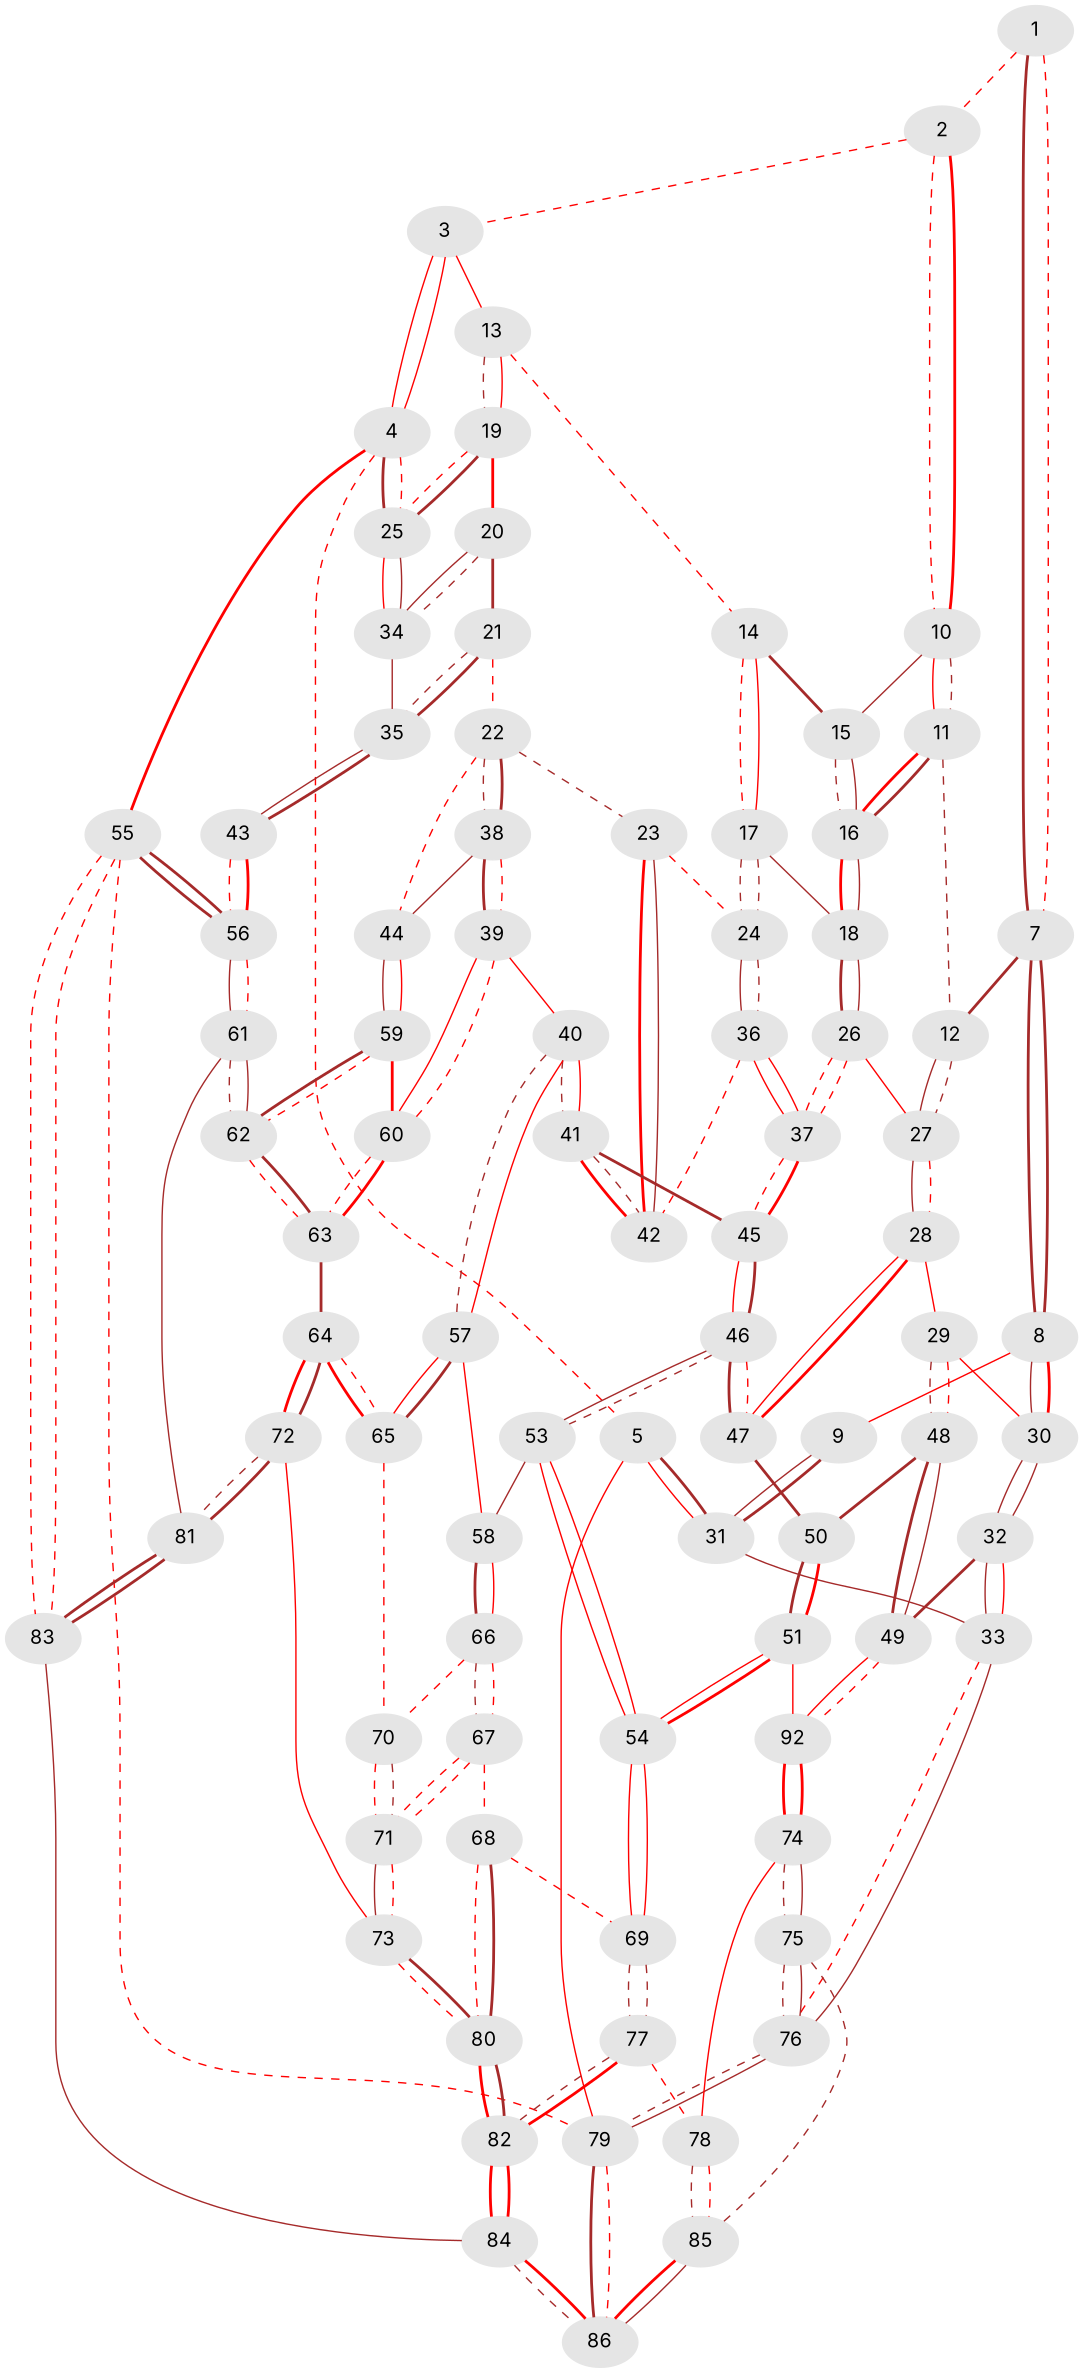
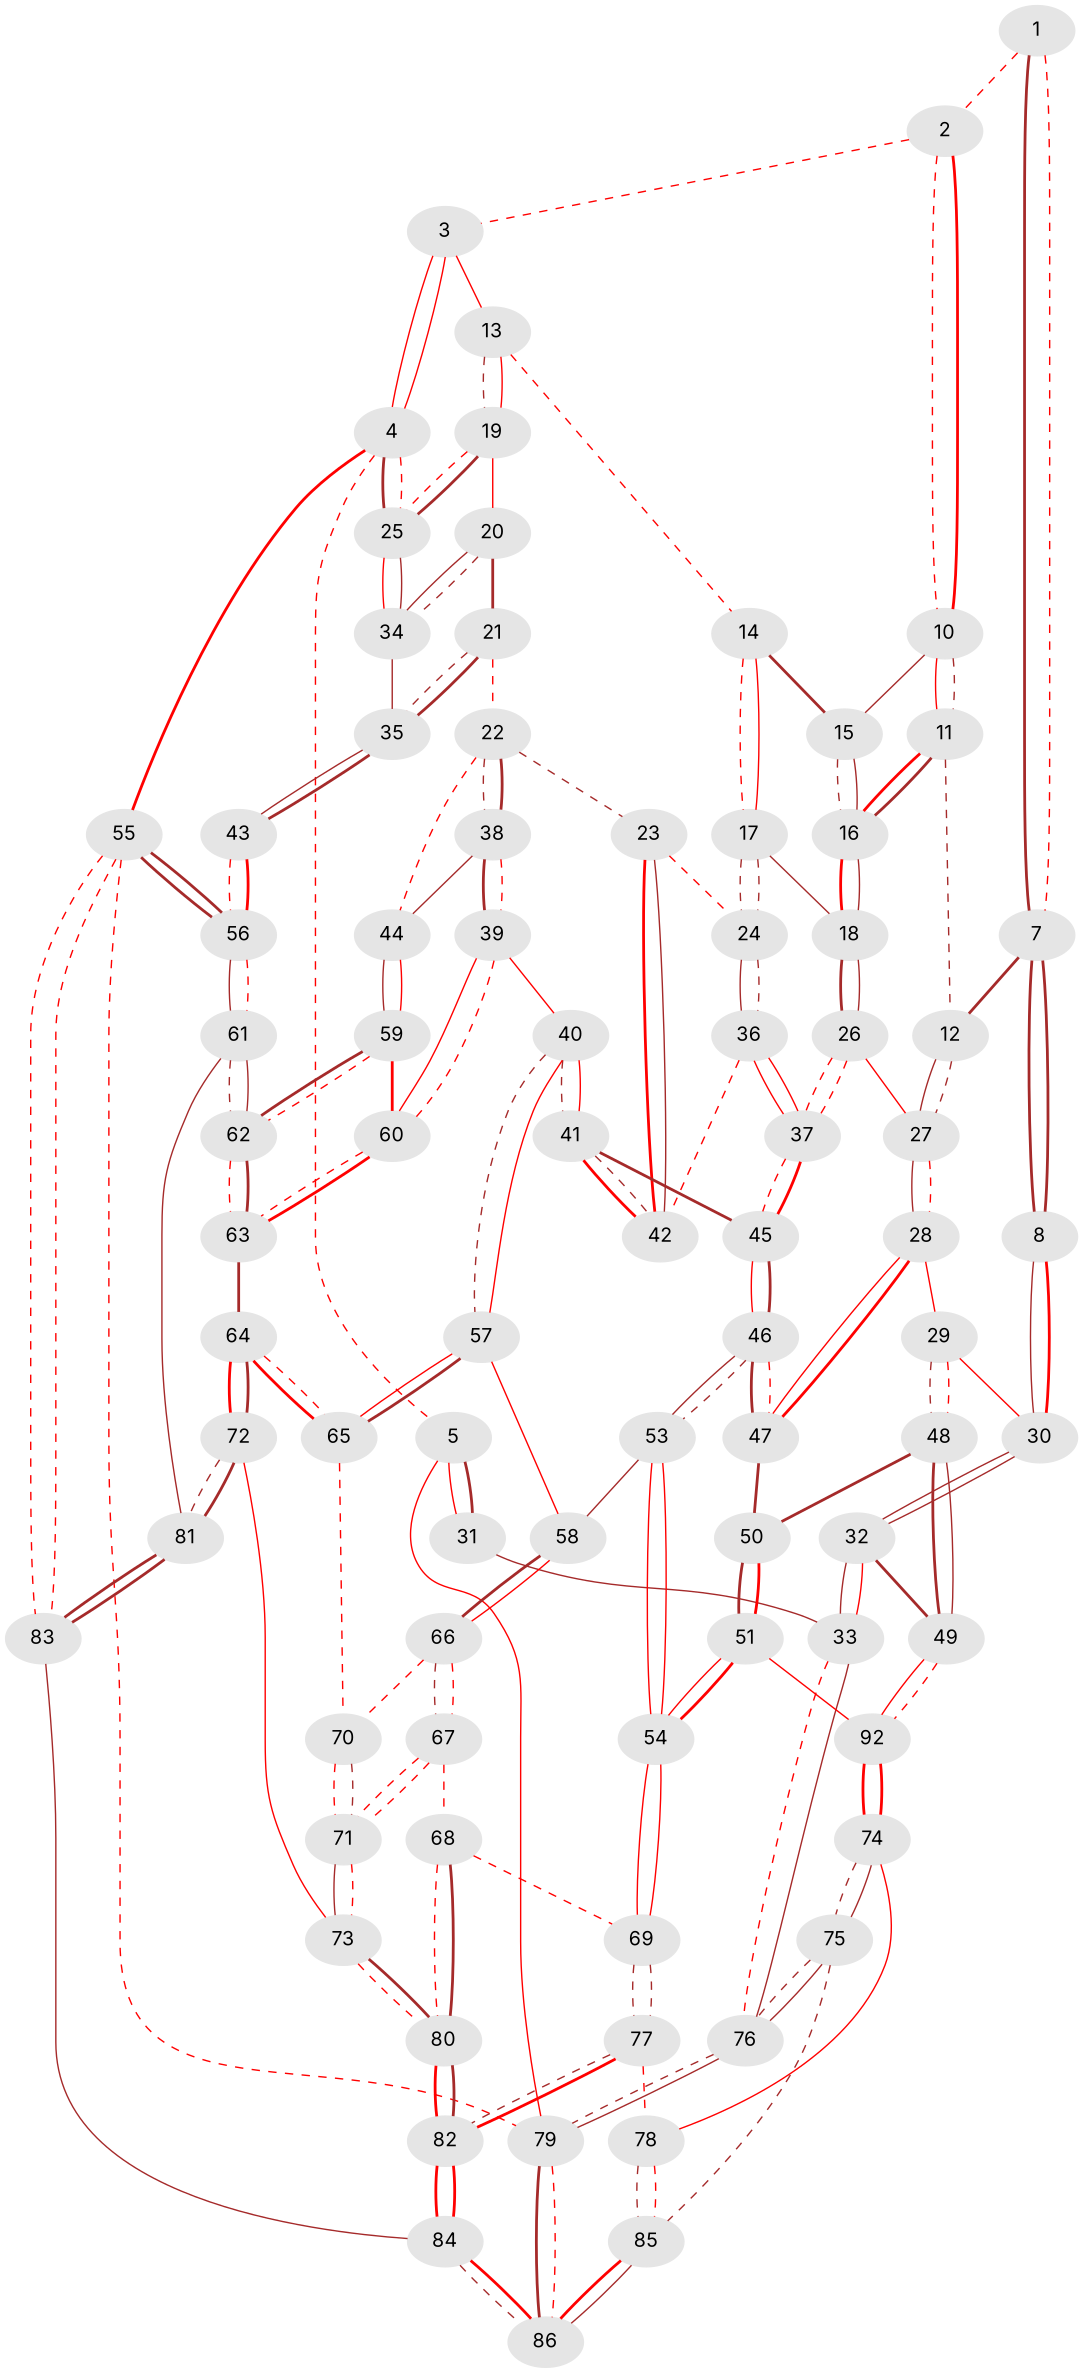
edge "19" -- "20": style bold -> solid
node "9": removed
